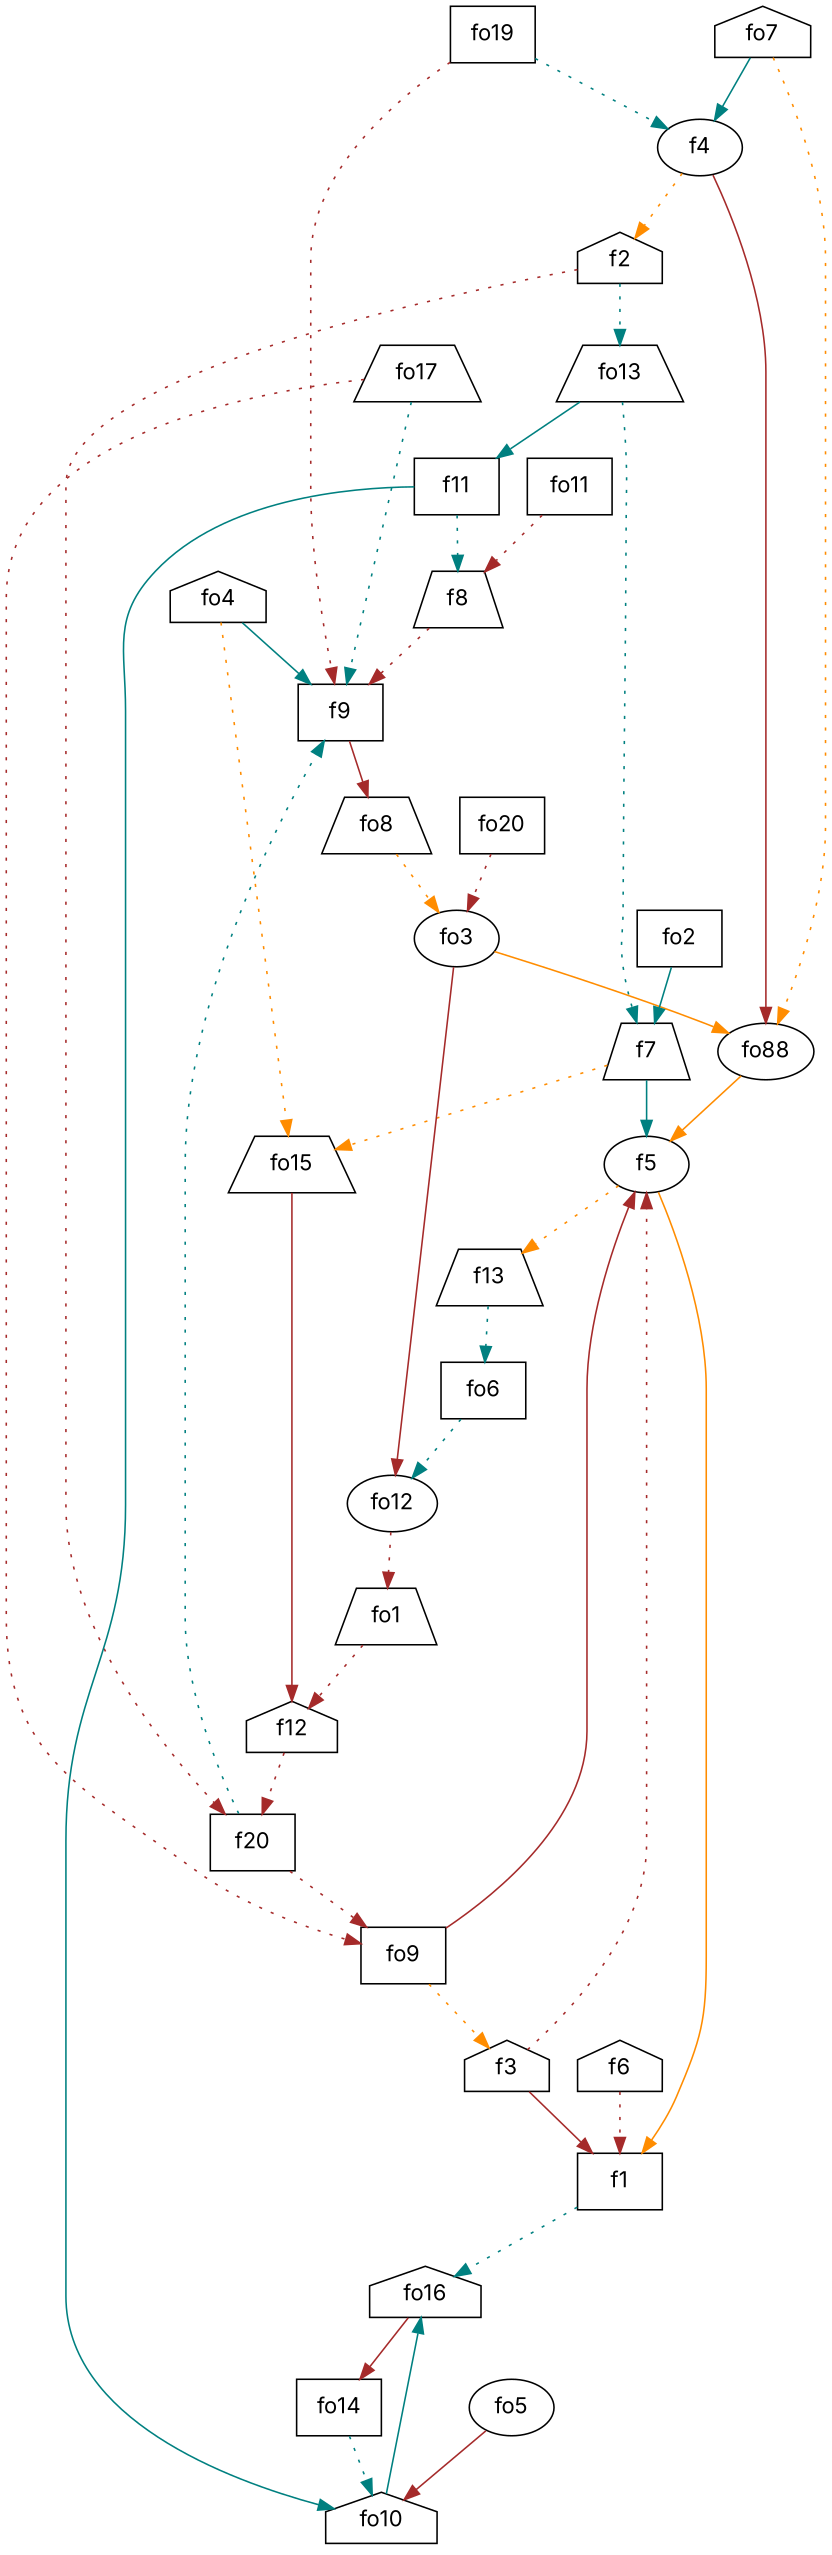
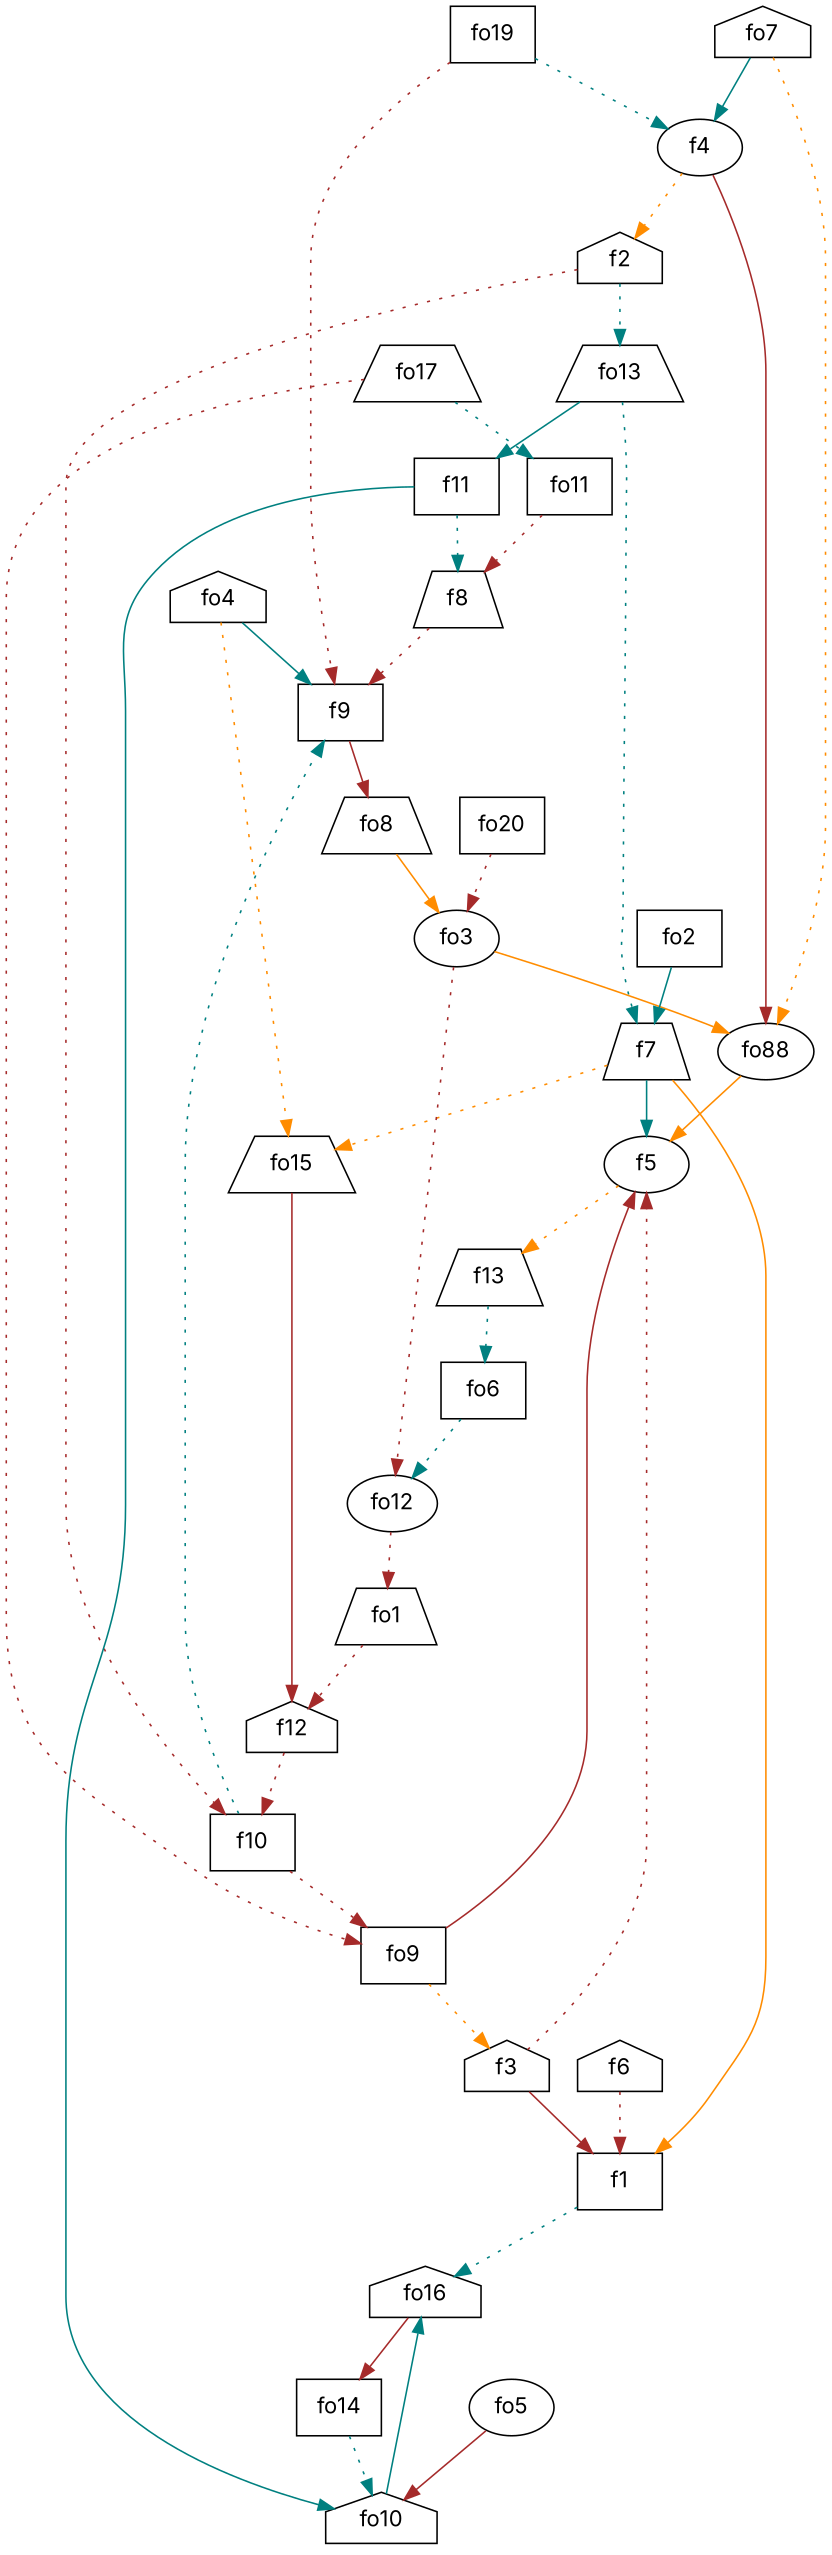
edge "fo17" -> "f9": now "fo17" -> "fo11"
edge "fo8" -> "fo3": style dotted -> solid
edge "fo3" -> "fo12": style solid -> dotted
edge "f5" -> "f1": now "f7" -> "f1"
node "f20": label "f20" -> "f10"
